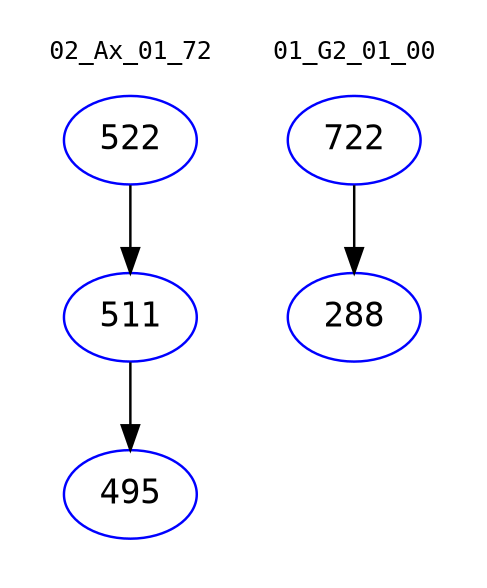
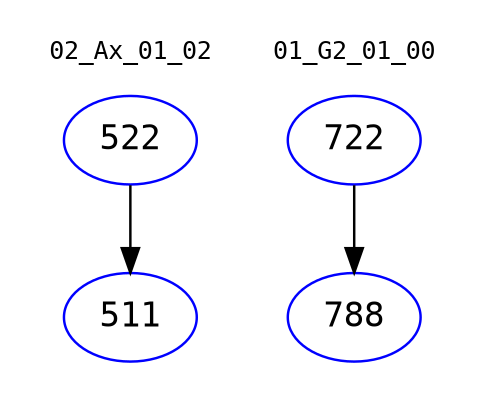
cluster "02_Ax_01_72": label "02_Ax_01_72" -> "02_Ax_01_02"
node "288": label "288" -> "788"
node "495": removed
